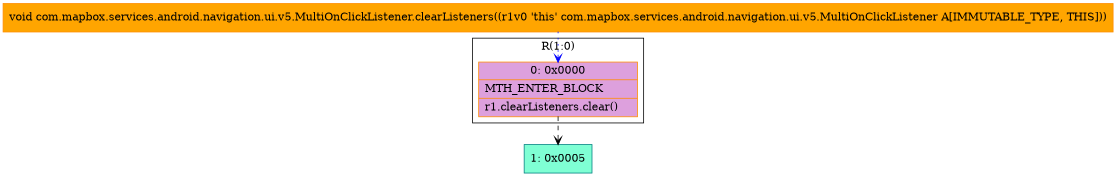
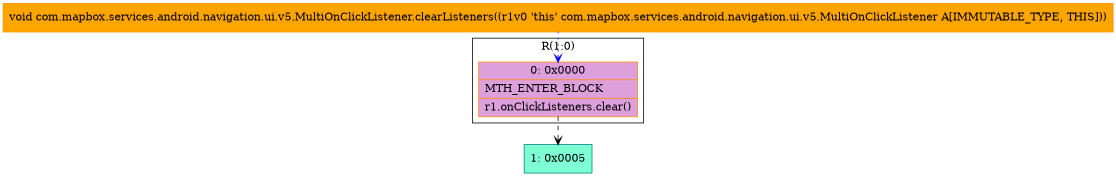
node "0: 0x0000": text "r1.clearListeners.clear()" -> "r1.onClickListeners.clear()"
